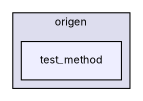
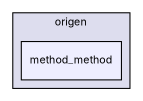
node "test_method": label "test_method" -> "method_method"
